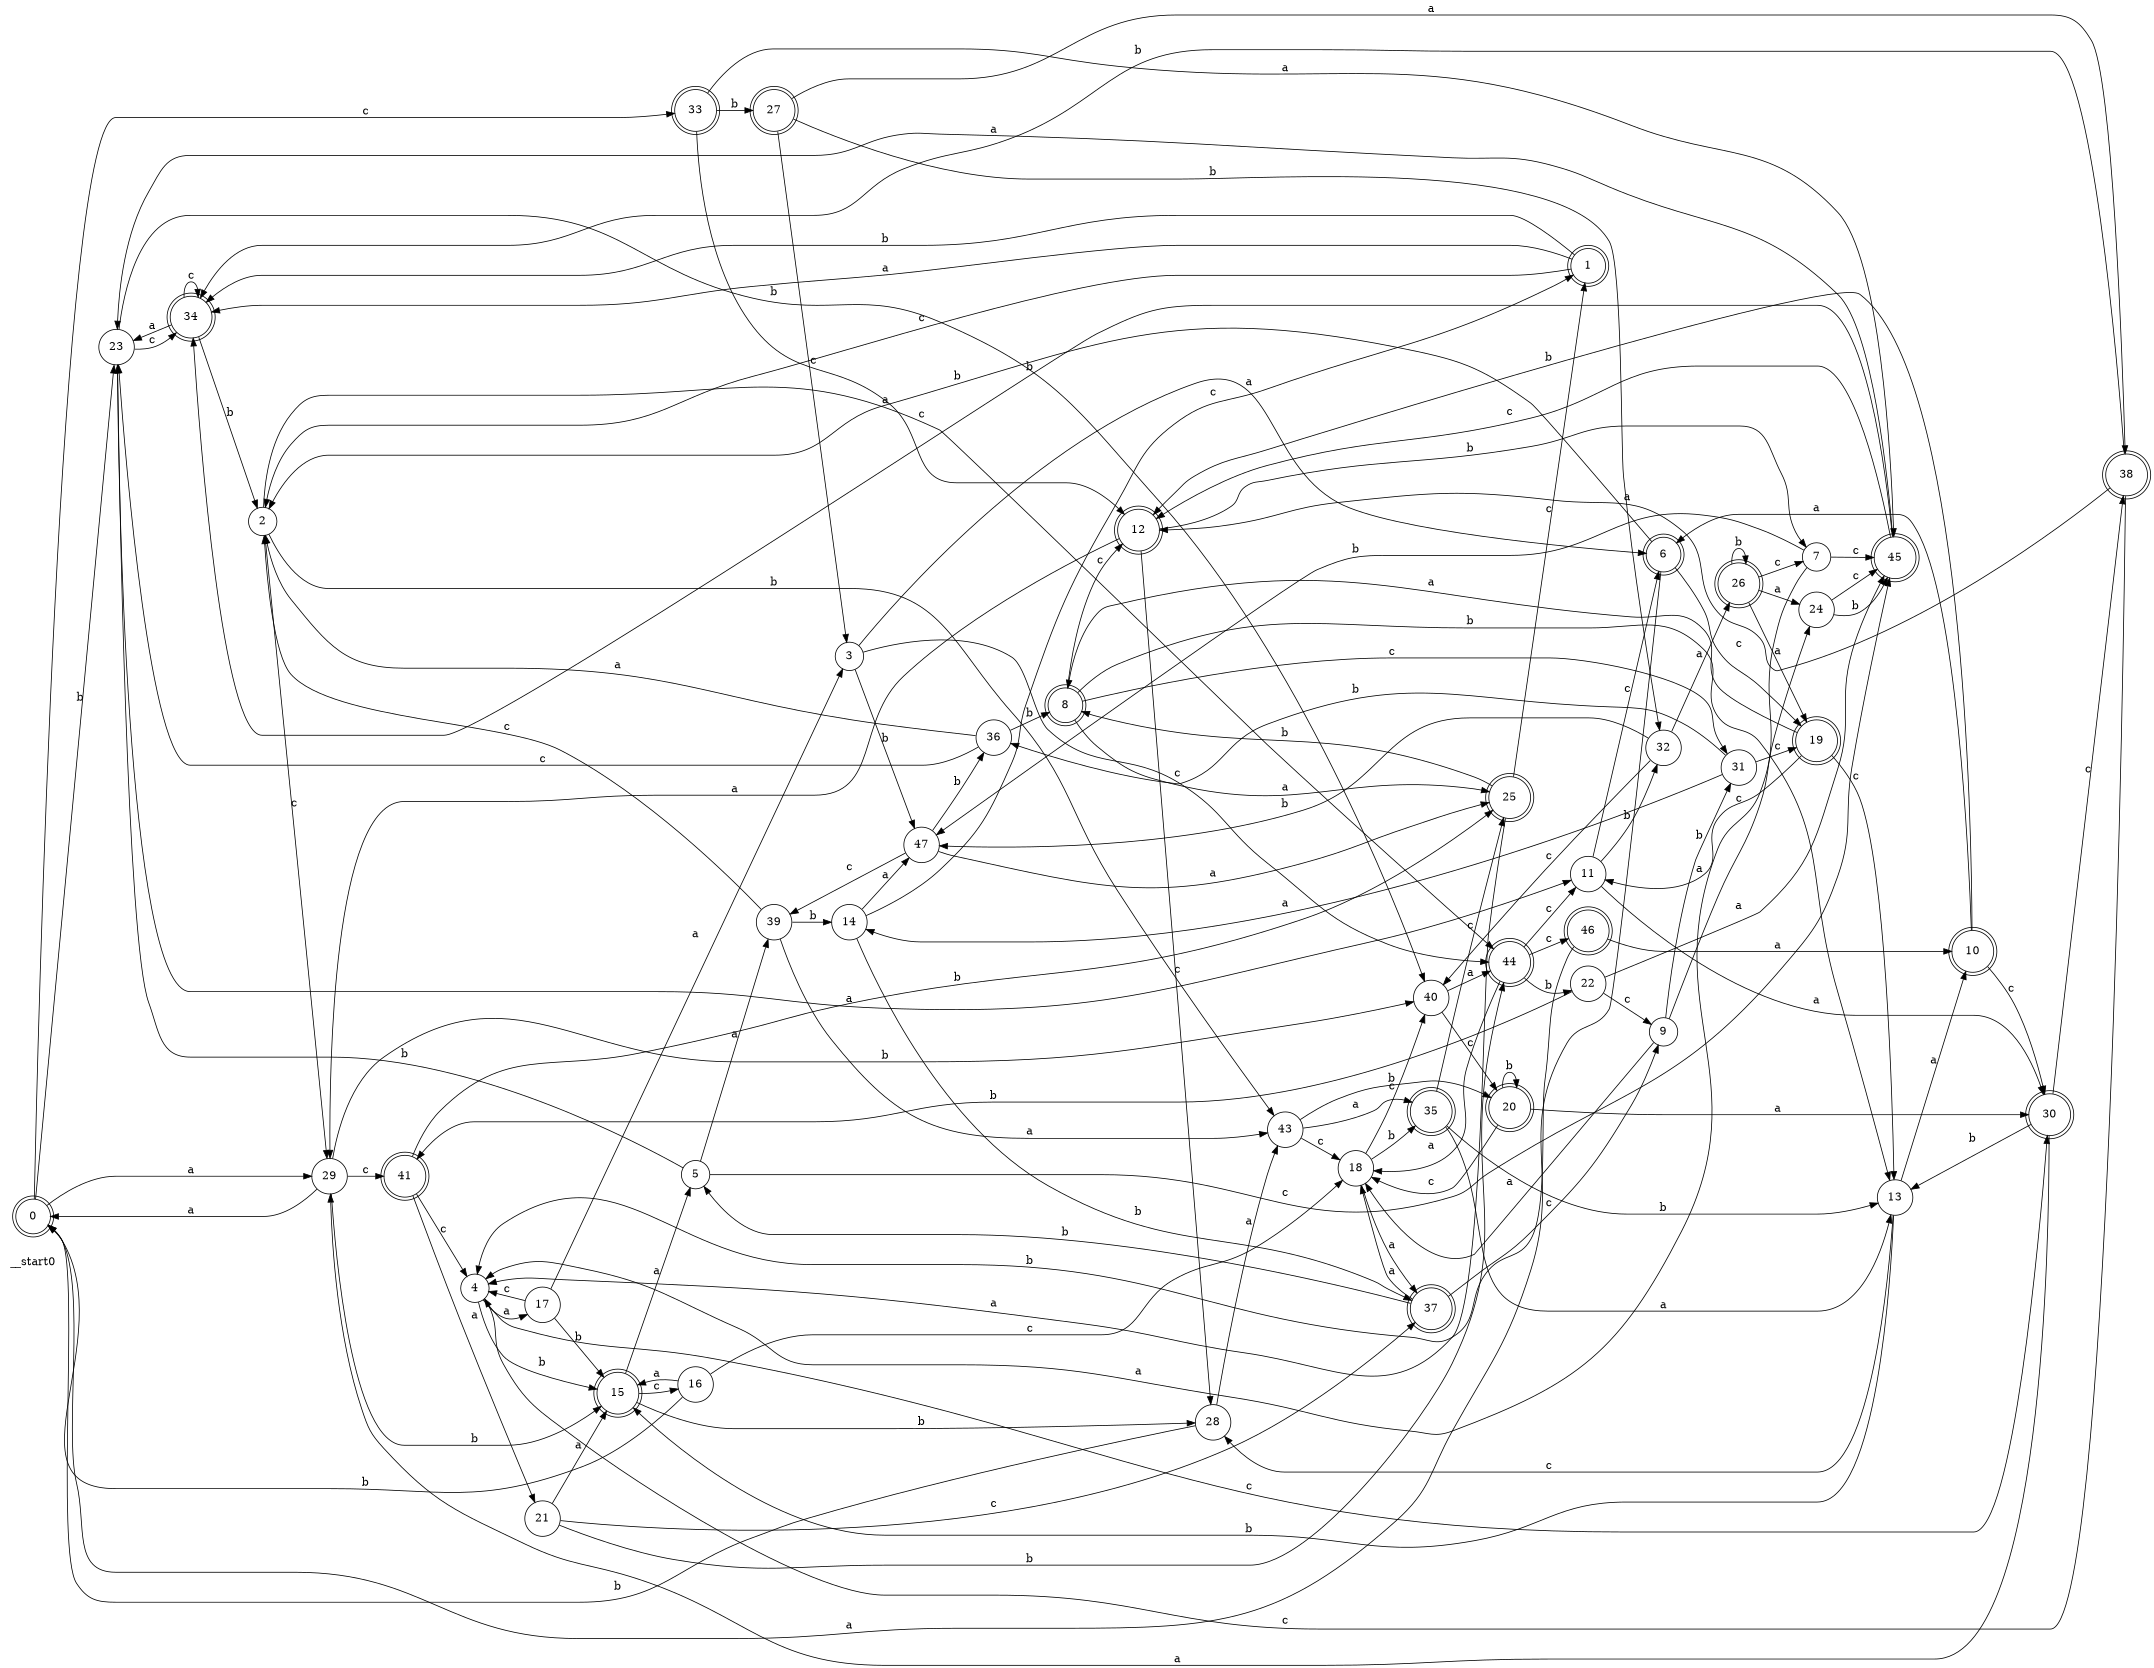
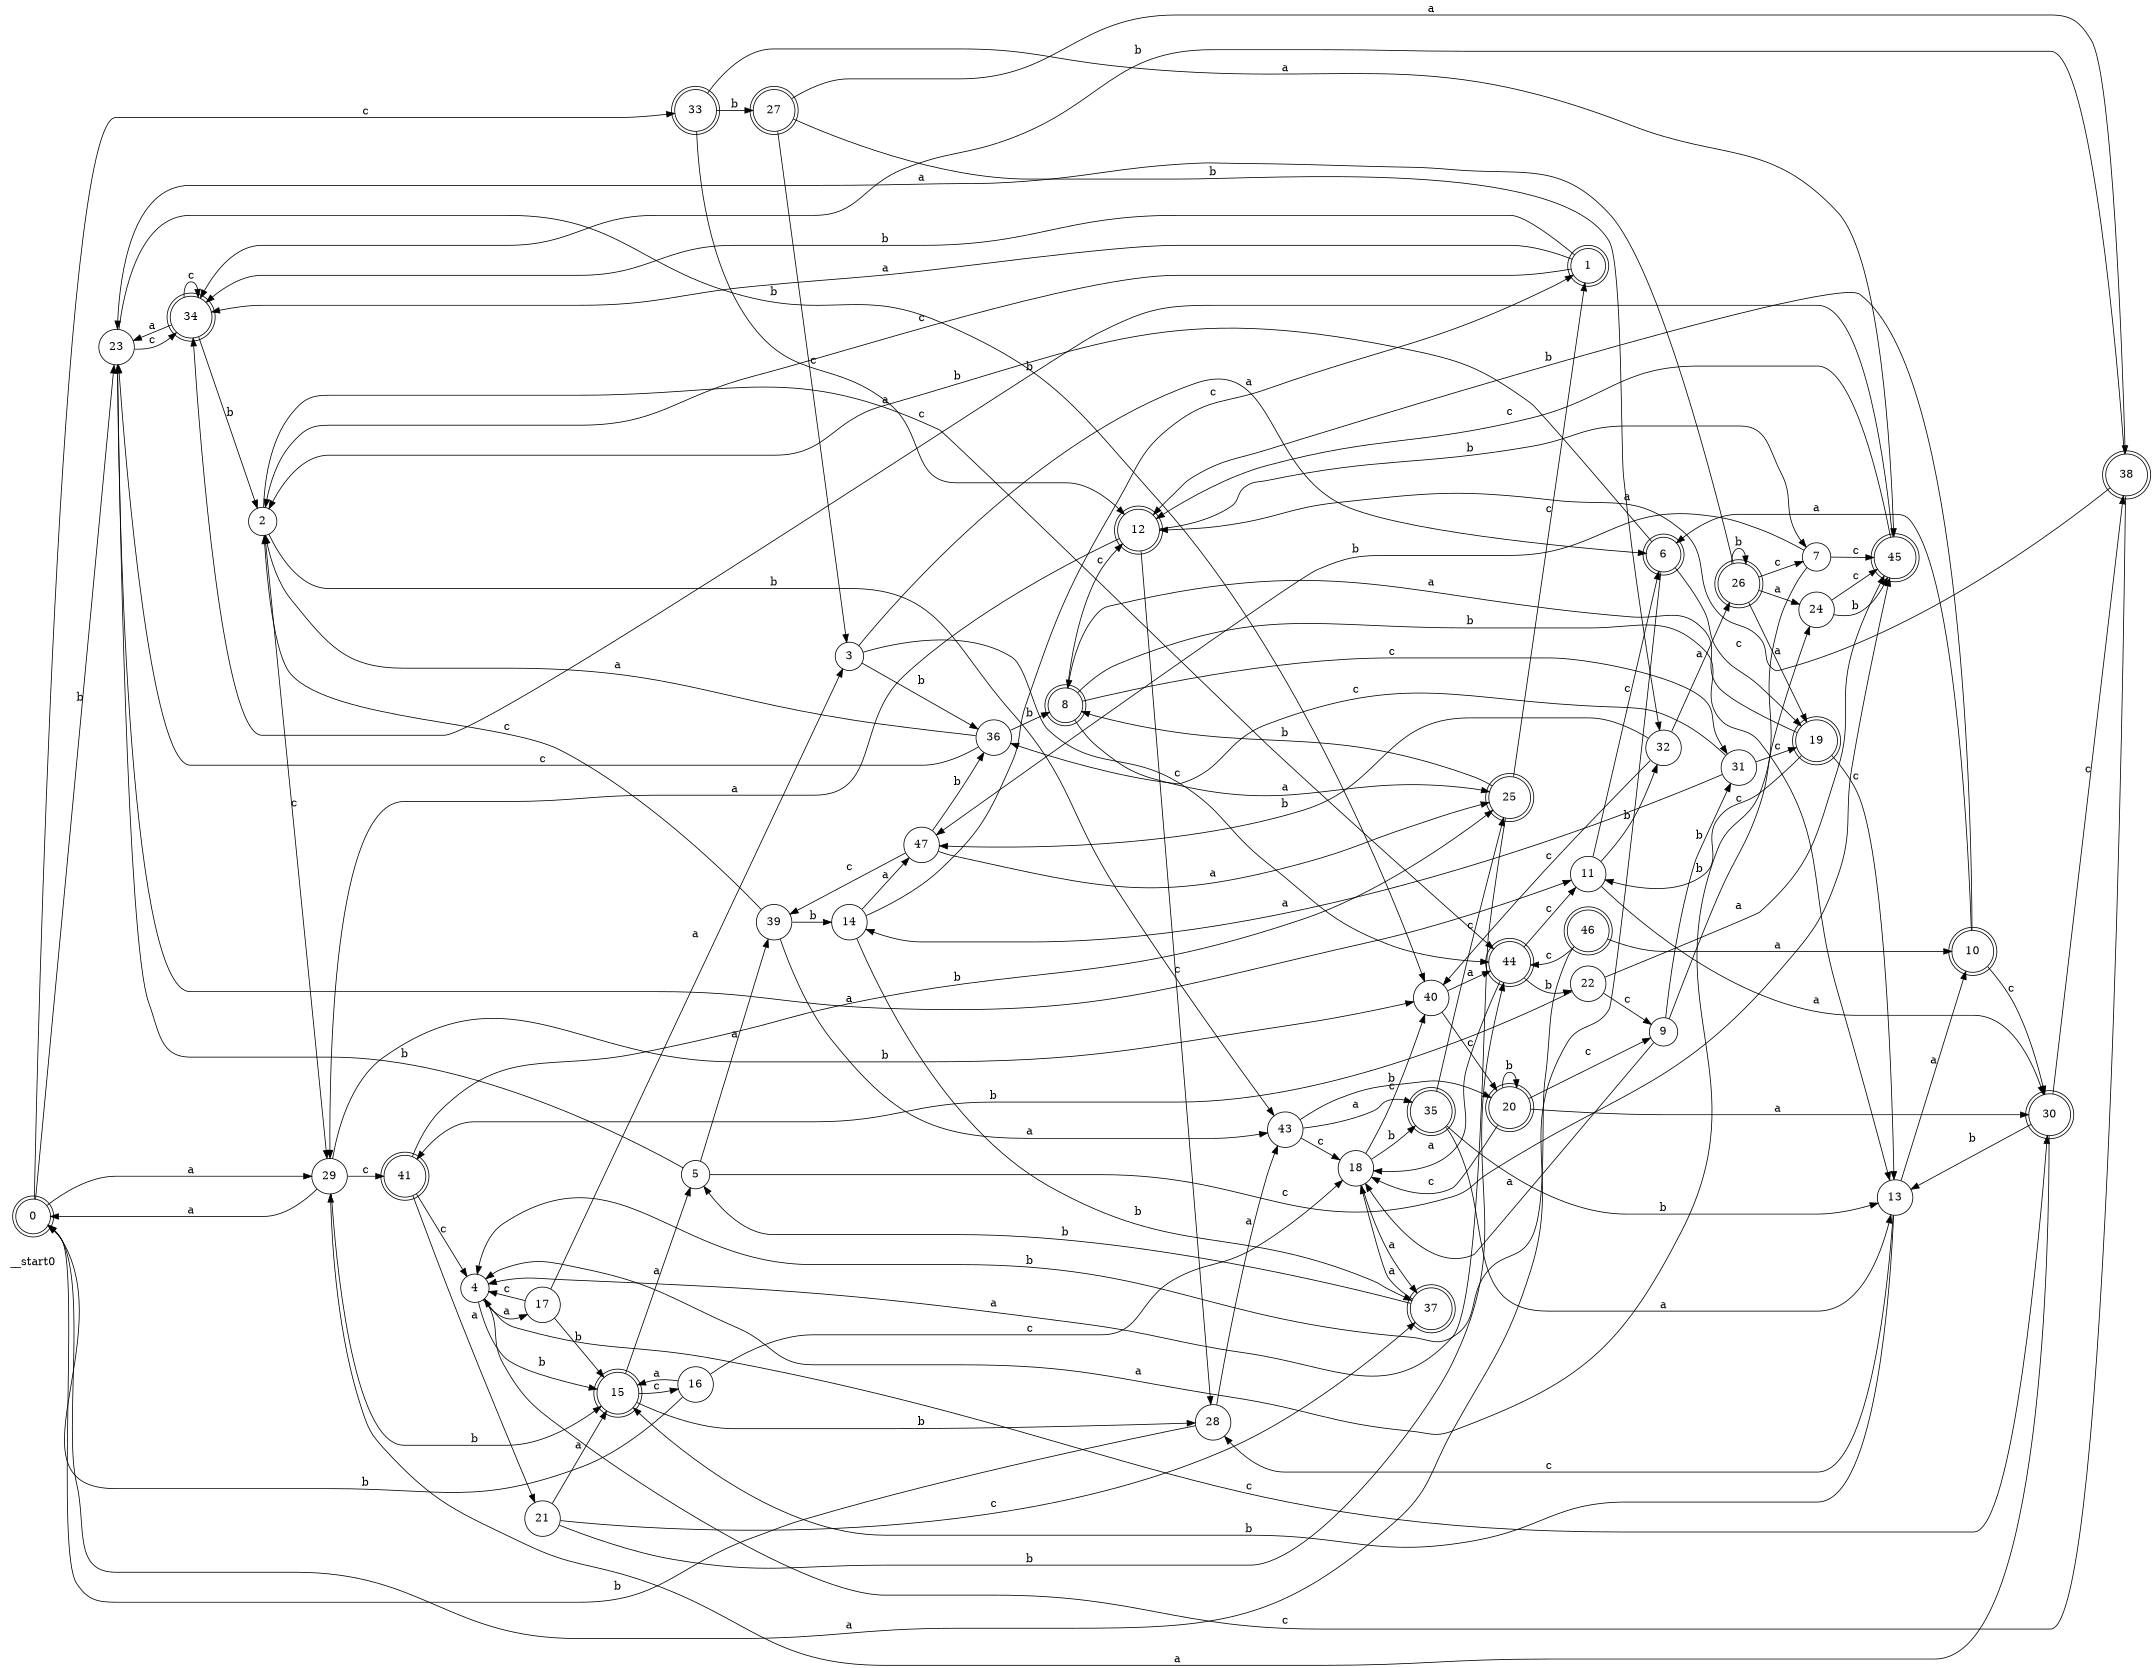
edge "45" -> "23": now "26" -> "23"
edge "31" -> "36": label "b" -> "c"
edge "3" -> "47": now "3" -> "36"
edge "19" -> "11": label "a" -> "b"
edge "44" -> "46": reversed
edge "37" -> "9": now "20" -> "9"
